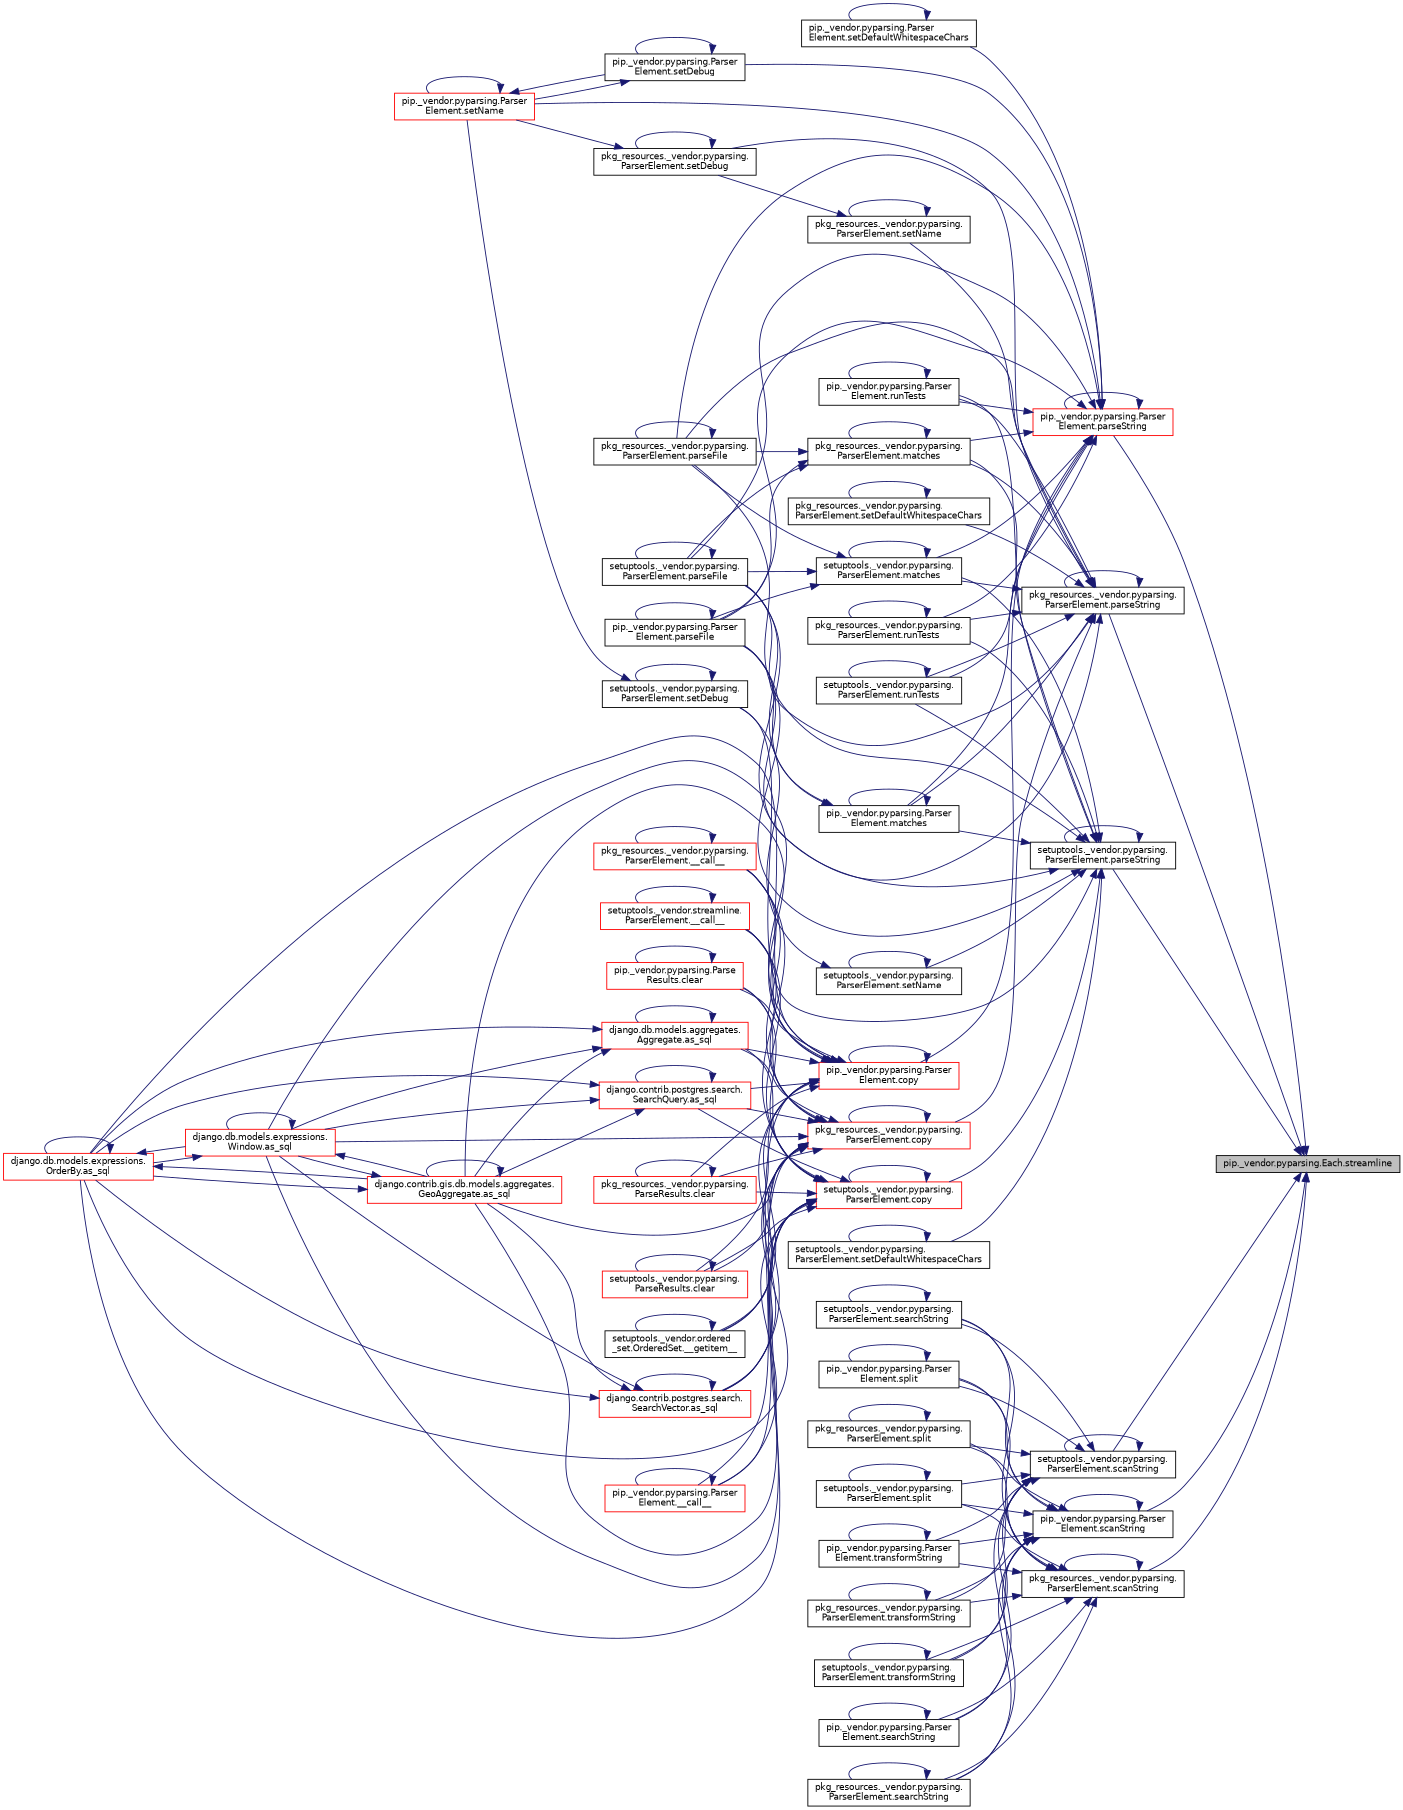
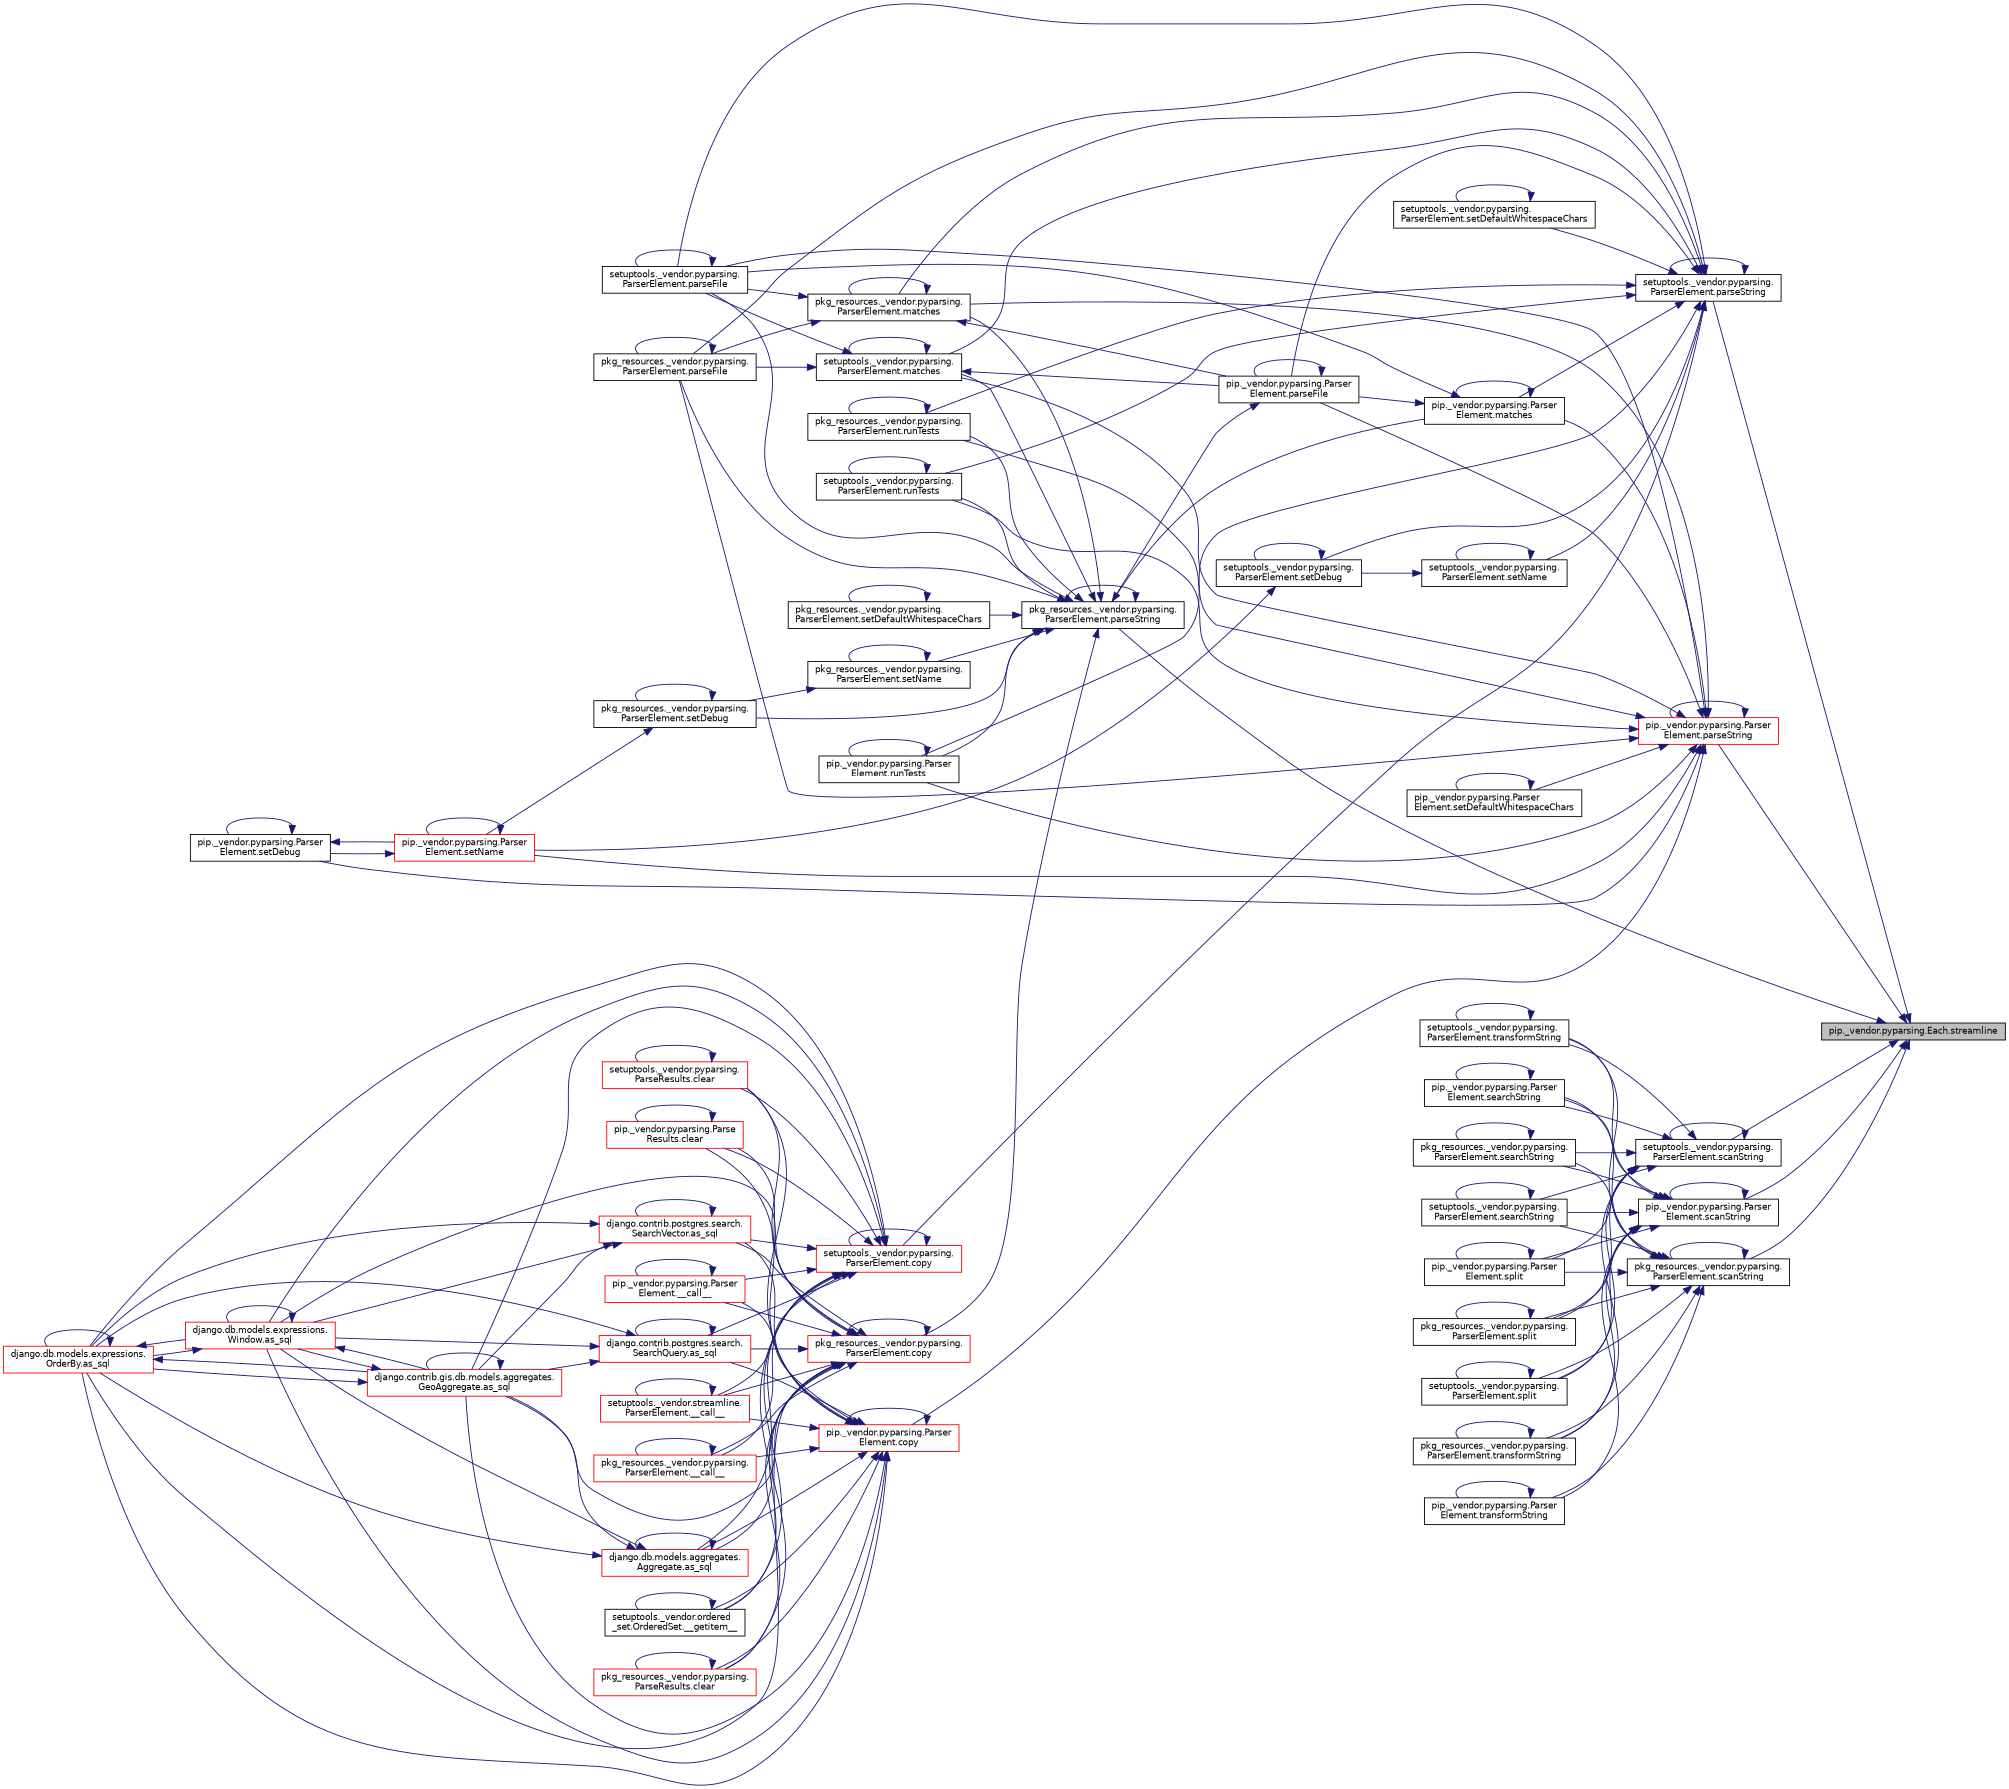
edge "pip._vendor.pyparsing.Parser Element.parseFile" -> "pkg_resources._vendor.pyparsing. ParserElement.parseString": reversed
edge "pip._vendor.pyparsing.Parser Element.transformString" -> "setuptools._vendor.pyparsing. ParserElement.scanString": removed
